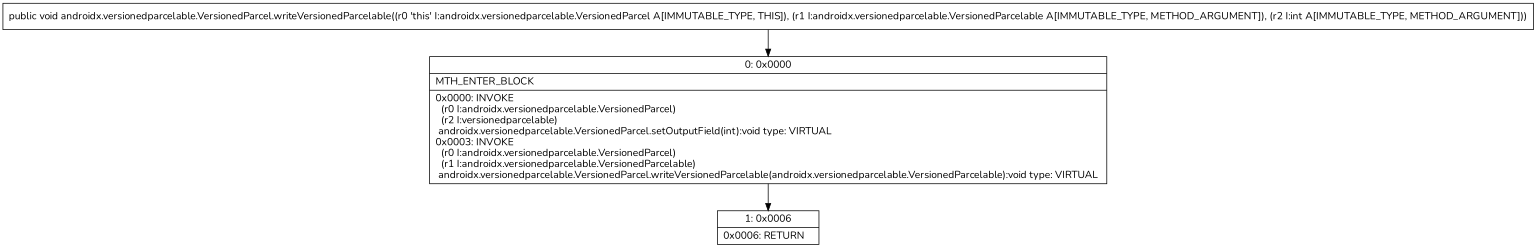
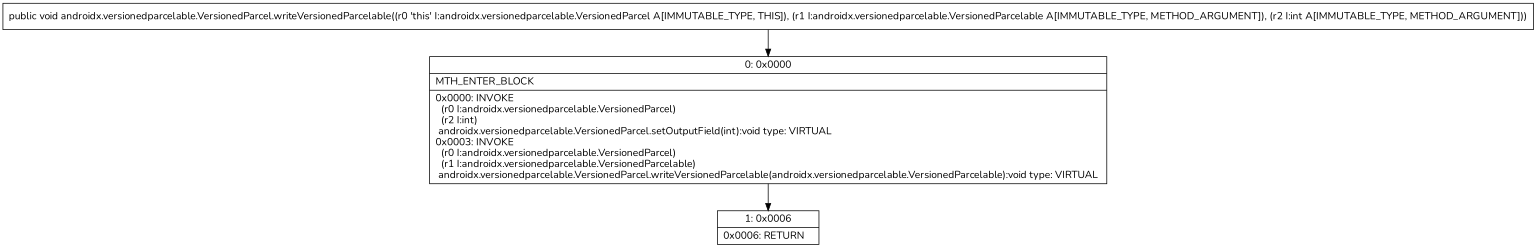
node "0: 0x0000": text "(r2 I:versionedparcelable)" -> "(r2 I:int)"
